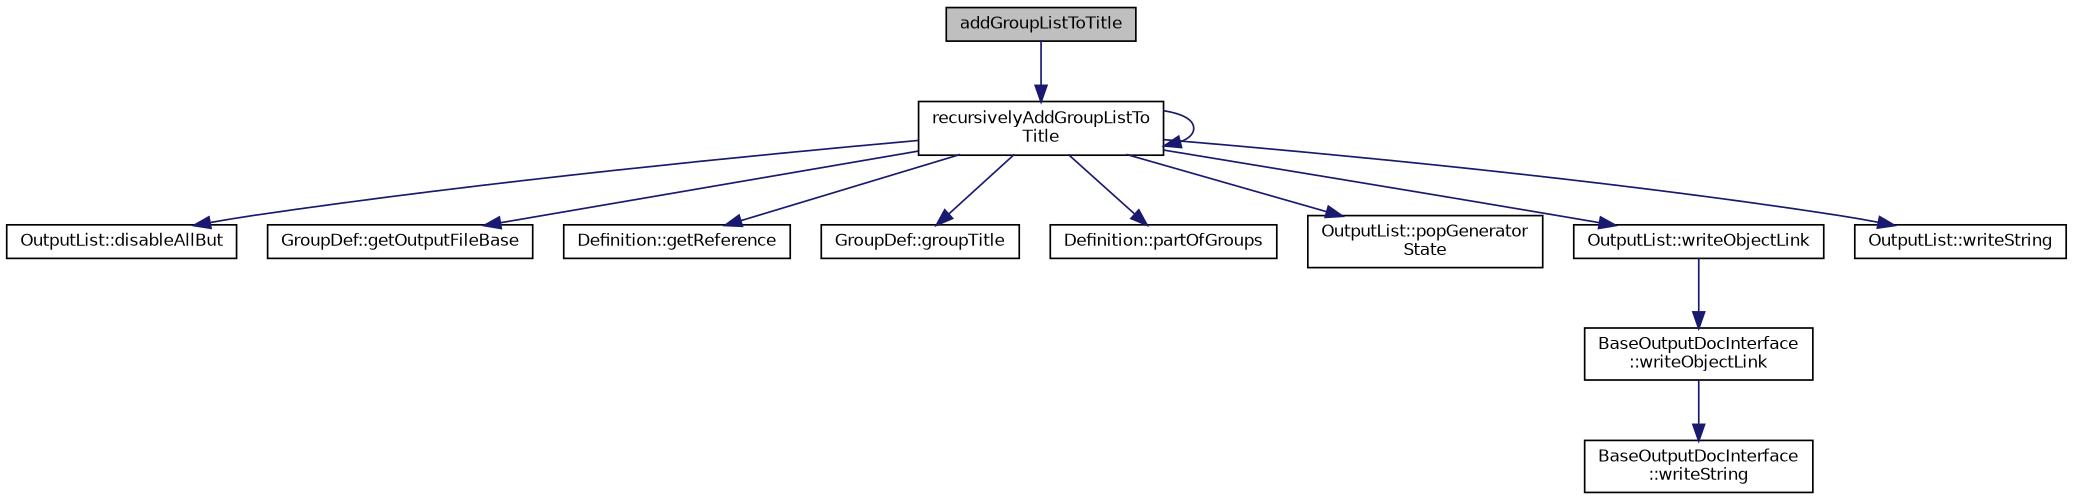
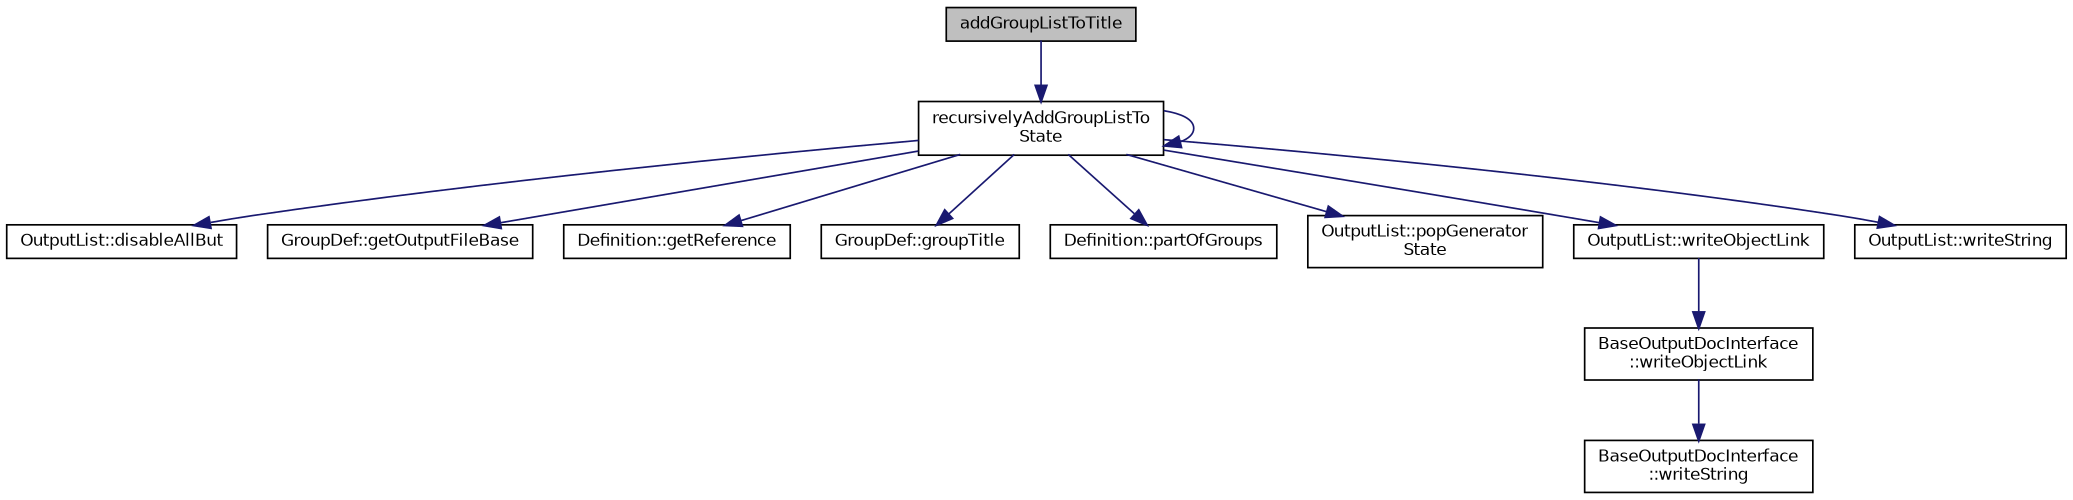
node "recursivelyAddGroupListTo Title": label "recursivelyAddGroupListTo Title" -> "recursivelyAddGroupListTo State"
